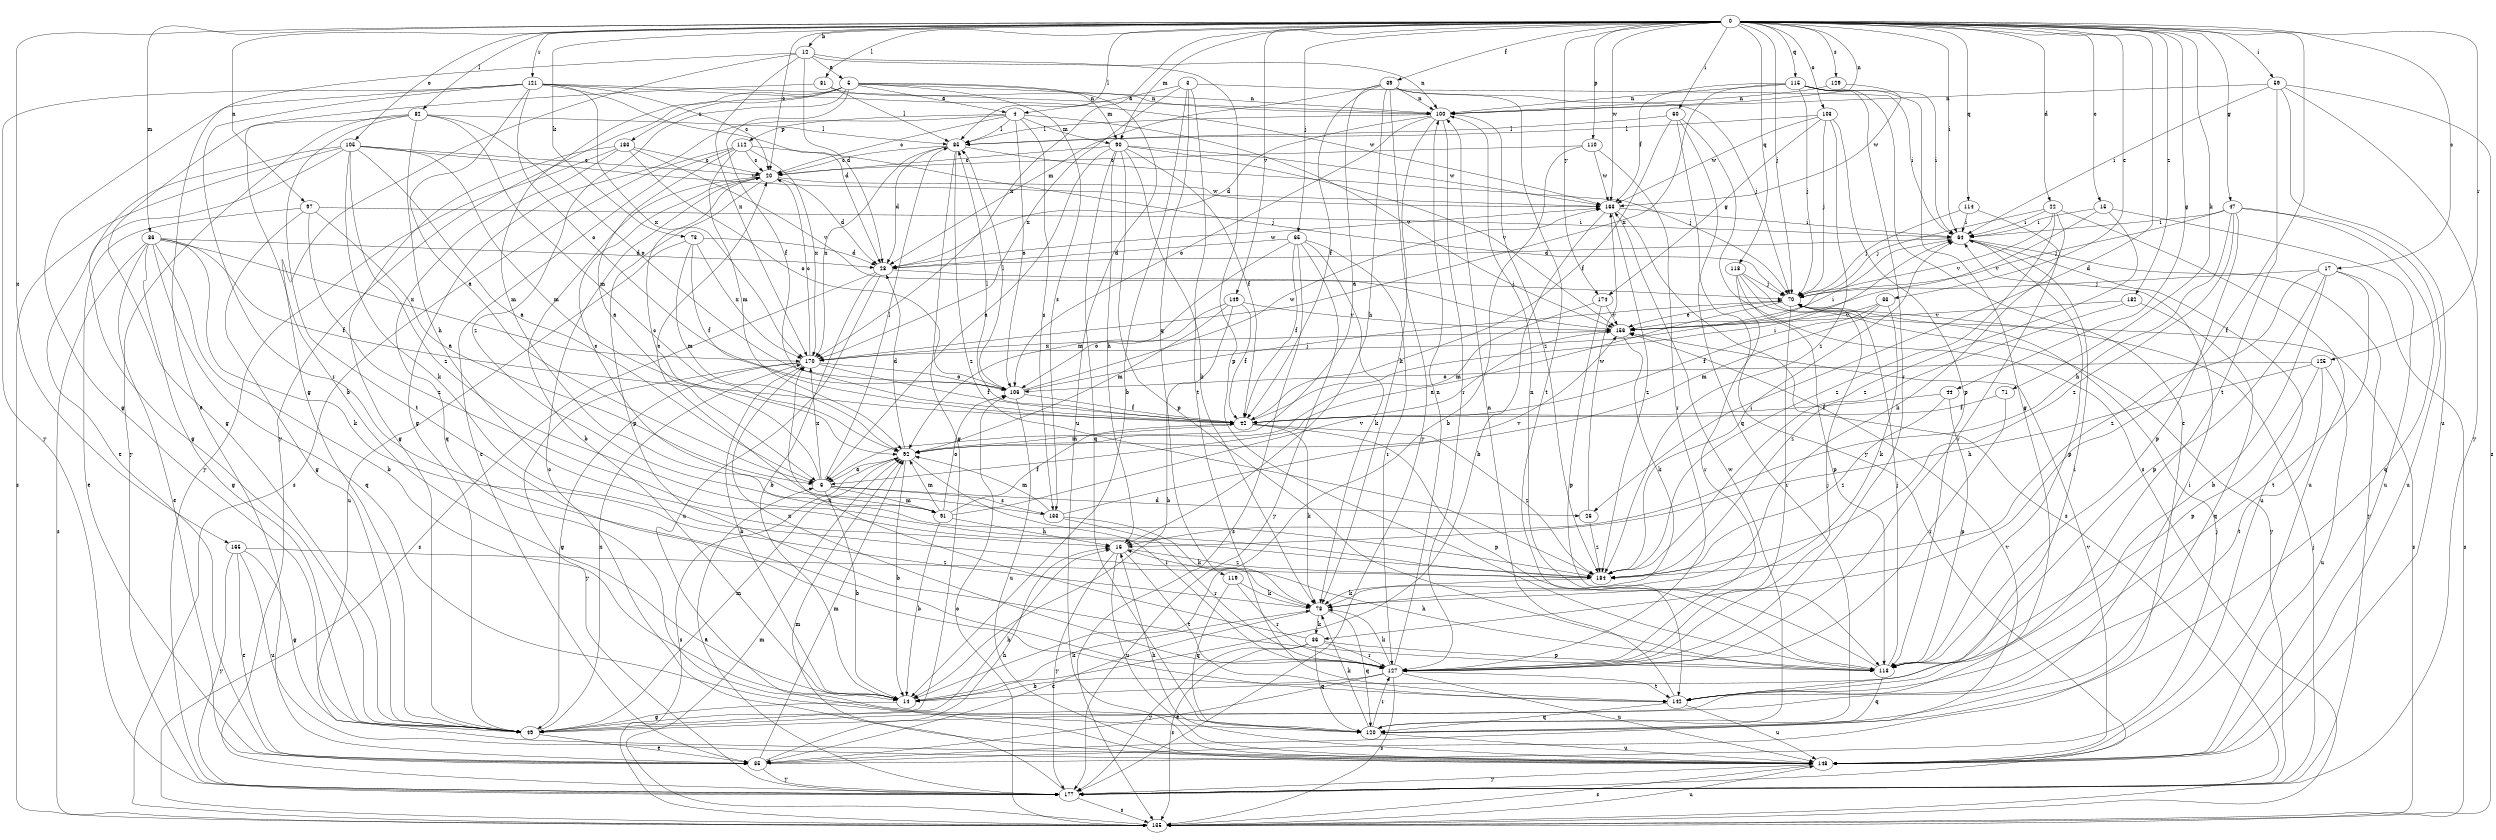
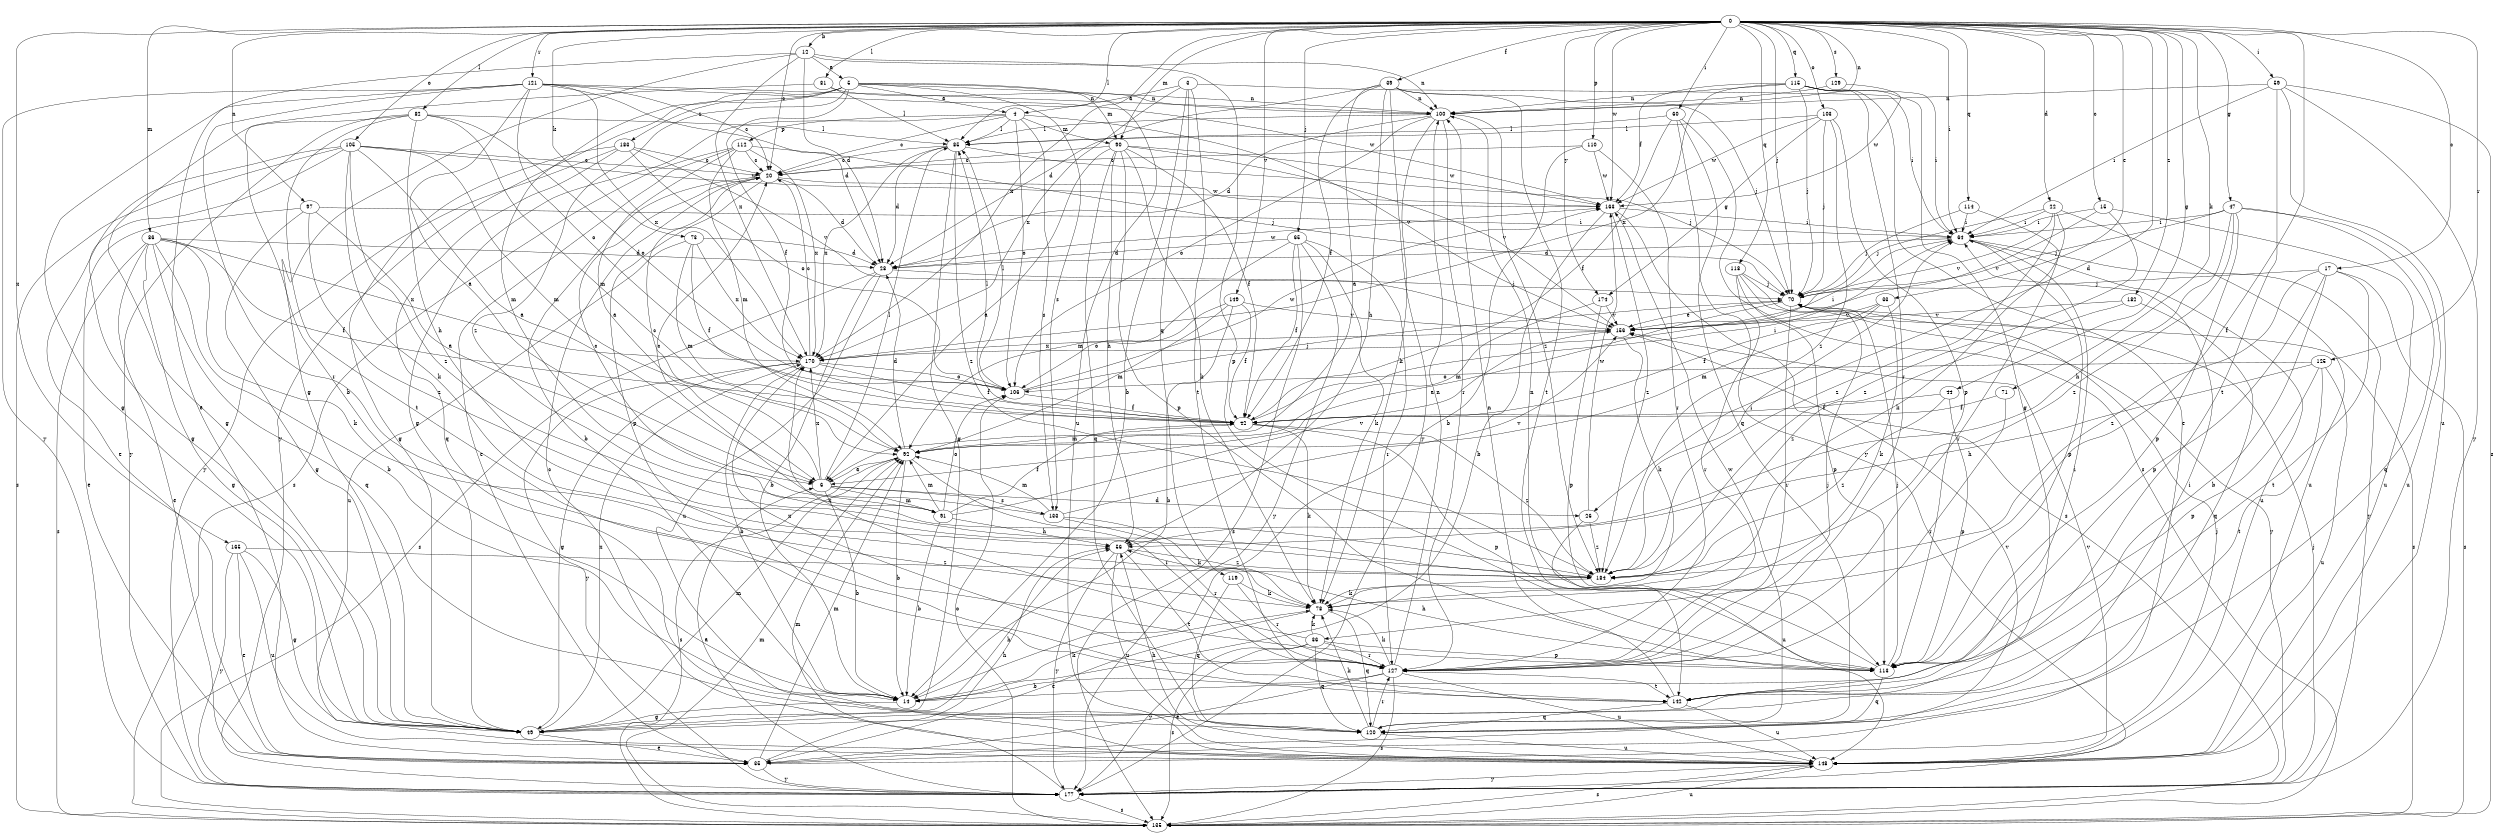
edge "39" -> "28": label "m" -> "d"
node "16": label "16" -> "56"
edge "78" -> "36": reversed
edge "106" -> "148": now "26" -> "148"
